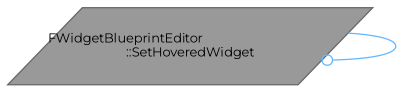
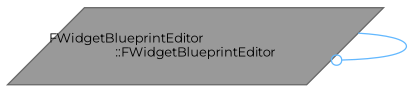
node "FWidgetBlueprintEditor ::SetHoveredWidget": label "FWidgetBlueprintEditor ::SetHoveredWidget" -> "FWidgetBlueprintEditor ::FWidgetBlueprintEditor"
